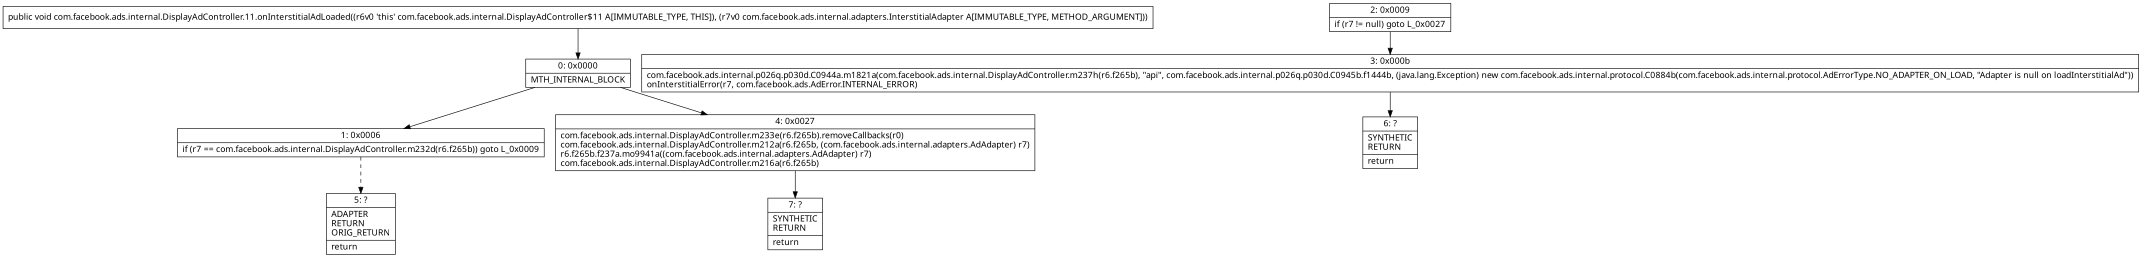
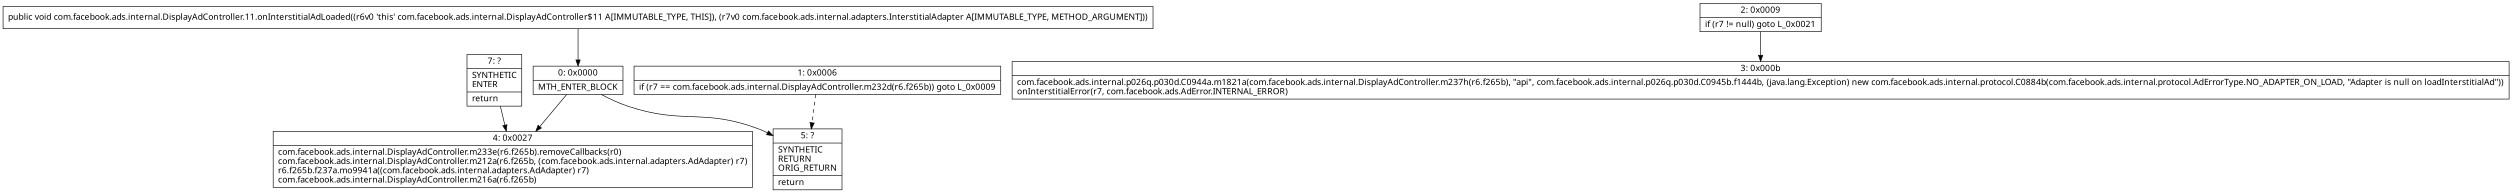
node "2: 0x0009": text "if (r7 != null) goto L_0x0027" -> "if (r7 != null) goto L_0x0021"
node "0: 0x0000": text "MTH_INTERNAL_BLOCK" -> "MTH_ENTER_BLOCK"
edge "0: 0x0000" -> "1: 0x0006": now "0: 0x0000" -> "5: ?"
node "6: ?": removed
edge "4: 0x0027" -> "7: ?": reversed
node "5: ?": text "ADAPTER" -> "SYNTHETIC"
node "7: ?": text "RETURN" -> "ENTER"
